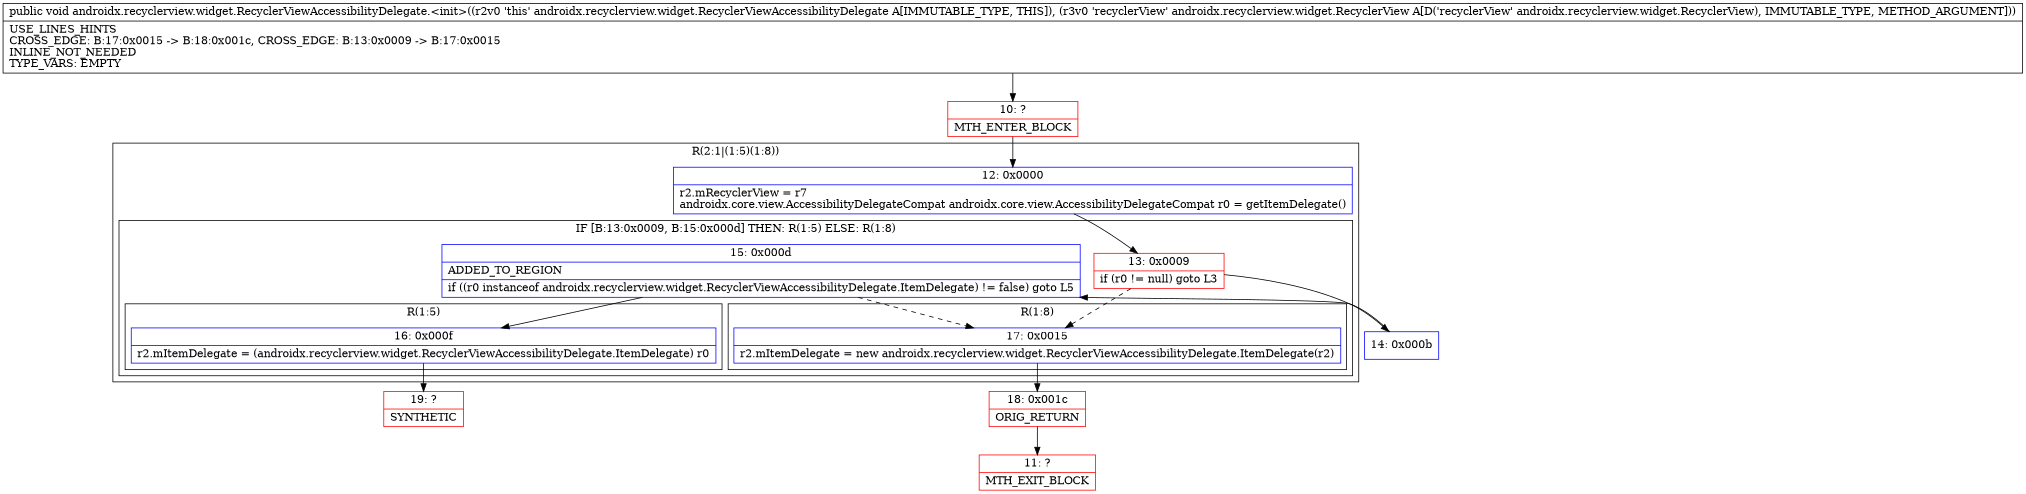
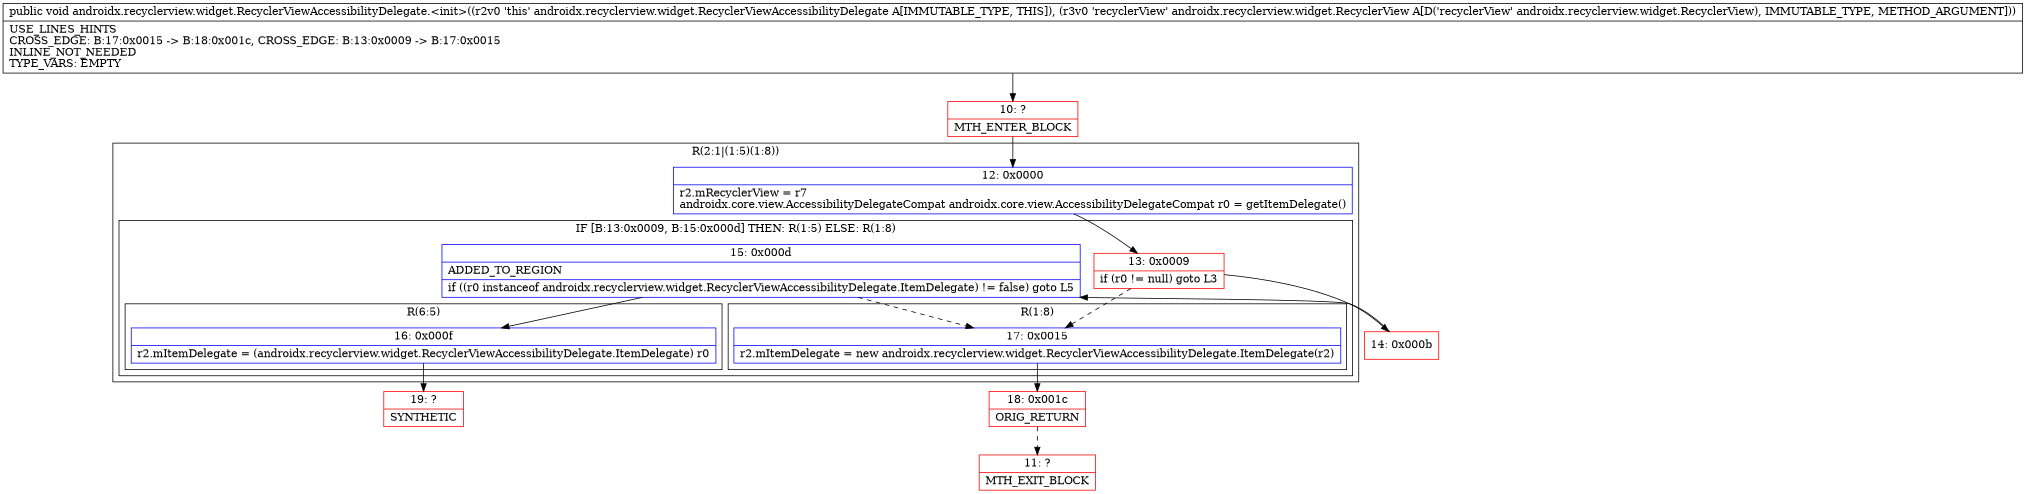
cluster "R(1:5)": label "R(1:5)" -> "R(6:5)"
node "14: 0x000b": color blue -> red
edge "18: 0x001c" -> "11: ?": style solid -> dashed
